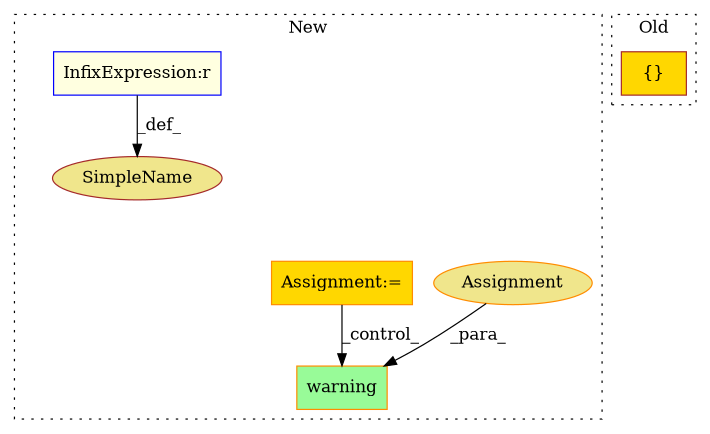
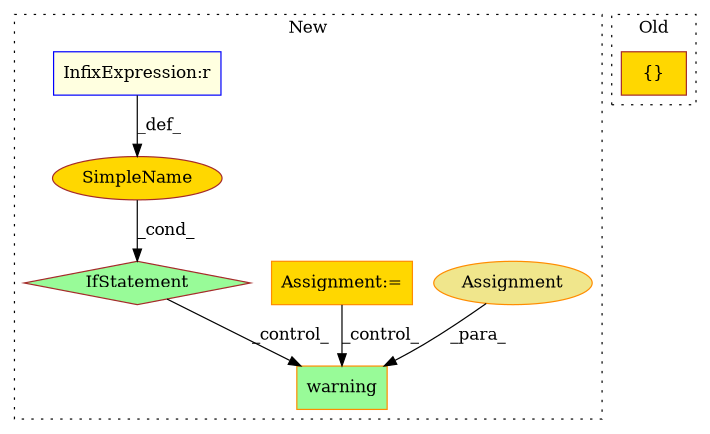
node "SimpleName": fillcolor khaki -> gold
node "IfStatement": added
